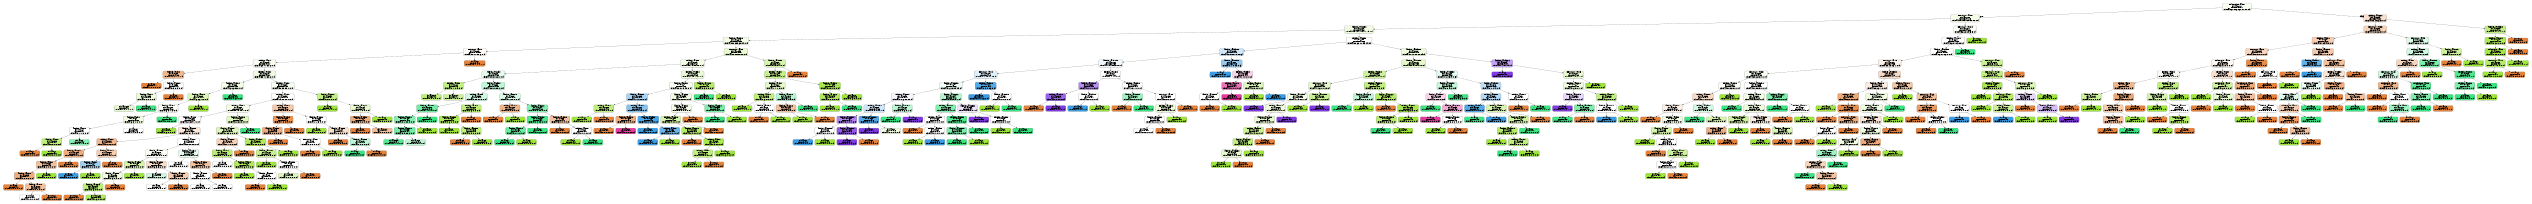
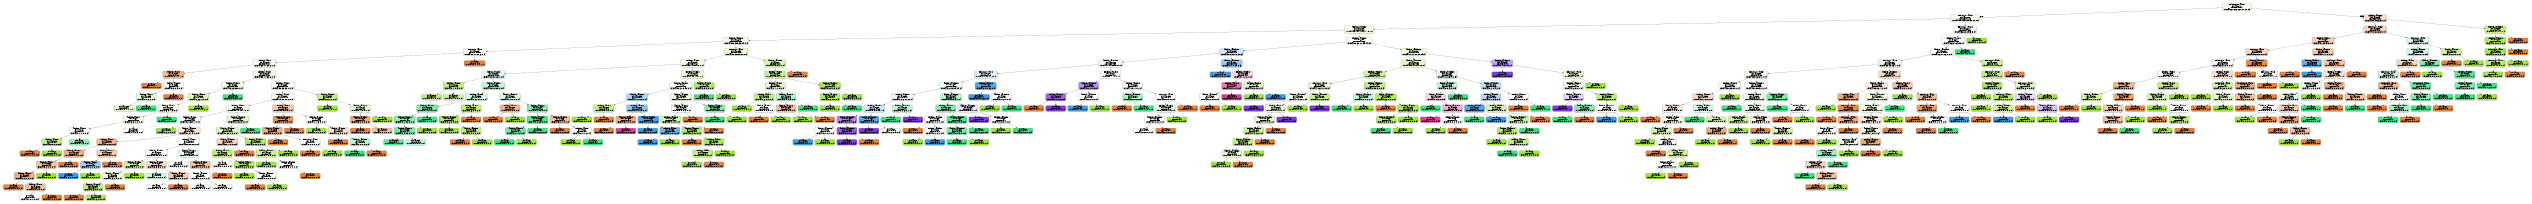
node "num = 0.0 samples = 5 value = [0, 0, 0, 0, 0, 6]": label "num = 0.0 samples = 5 value = [0, 0, 0, 0, 0, 6]" -> "gini = 0.0 samples = 5 value = [0, 0, 0, 0, 0, 6]"
node "gini = 0.48 samples = 3 value = [2, 3, 0, 0, 0, 0]": removed
